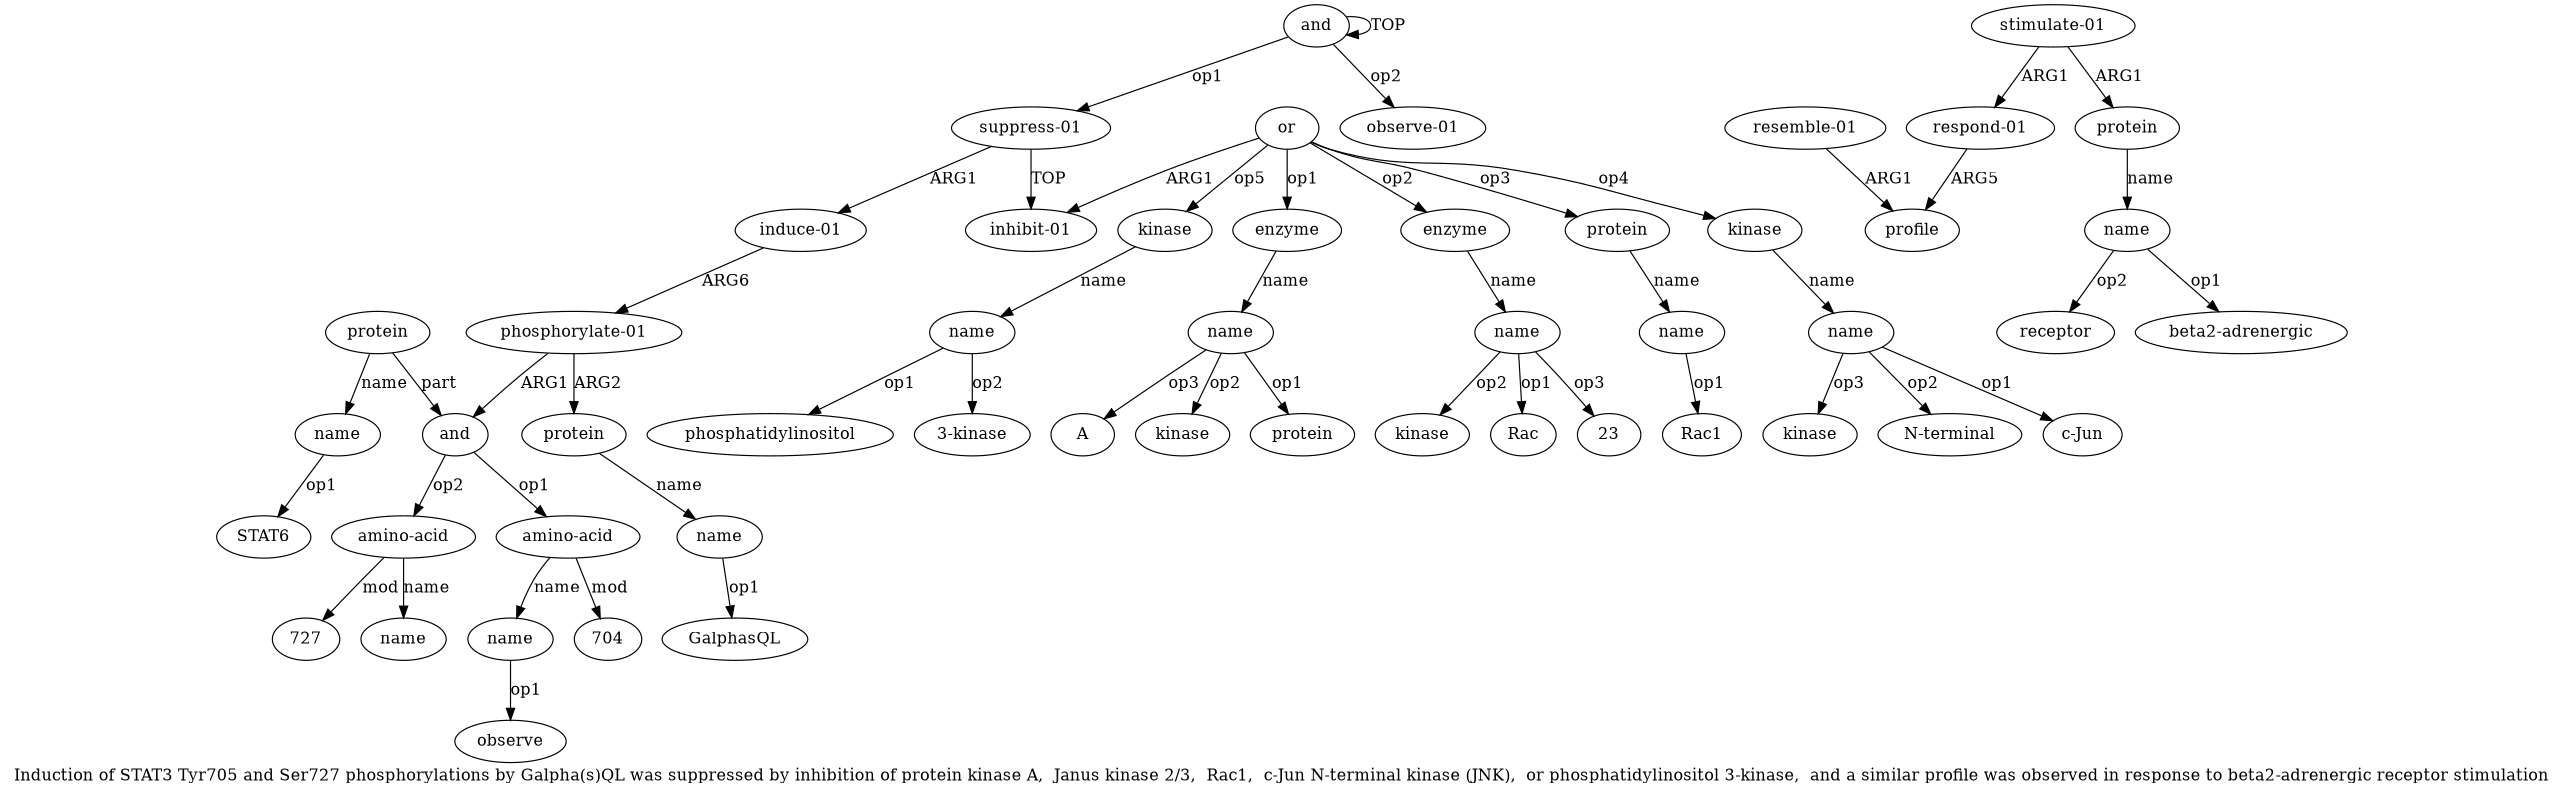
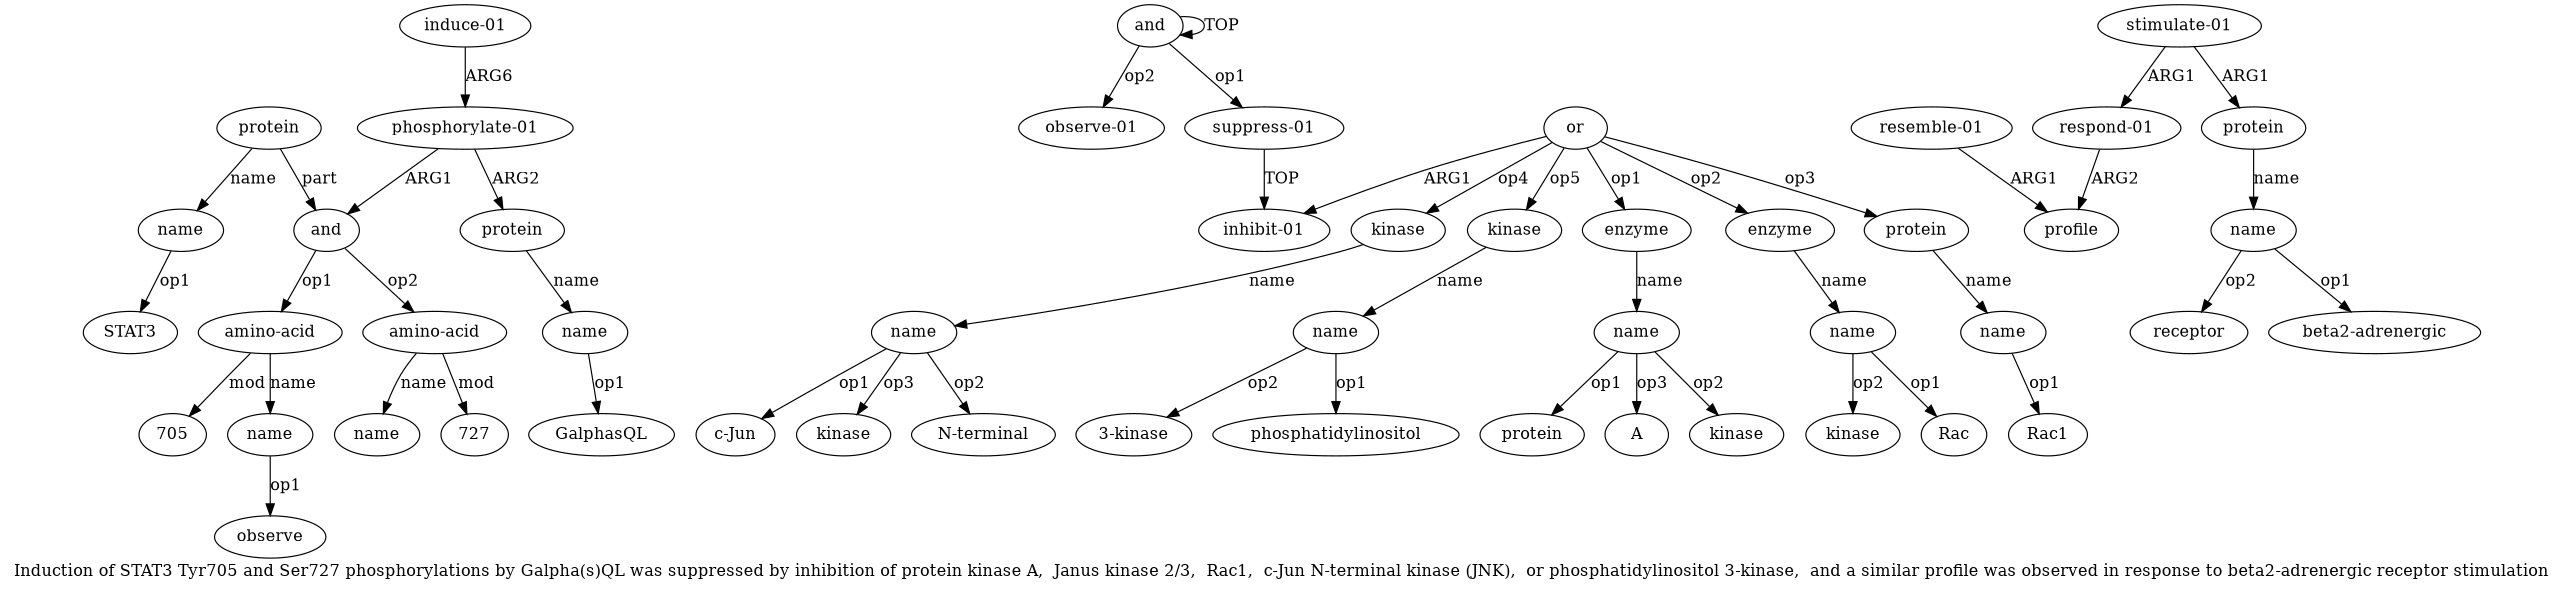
edge "suppress-01" -> "induce-01": removed, label "ARG1"
edge "respond-01" -> "profile": label "ARG5" -> "ARG2"
node "23": removed
node "STAT6": label "STAT6" -> "STAT3"
node "704": label "704" -> "705"
